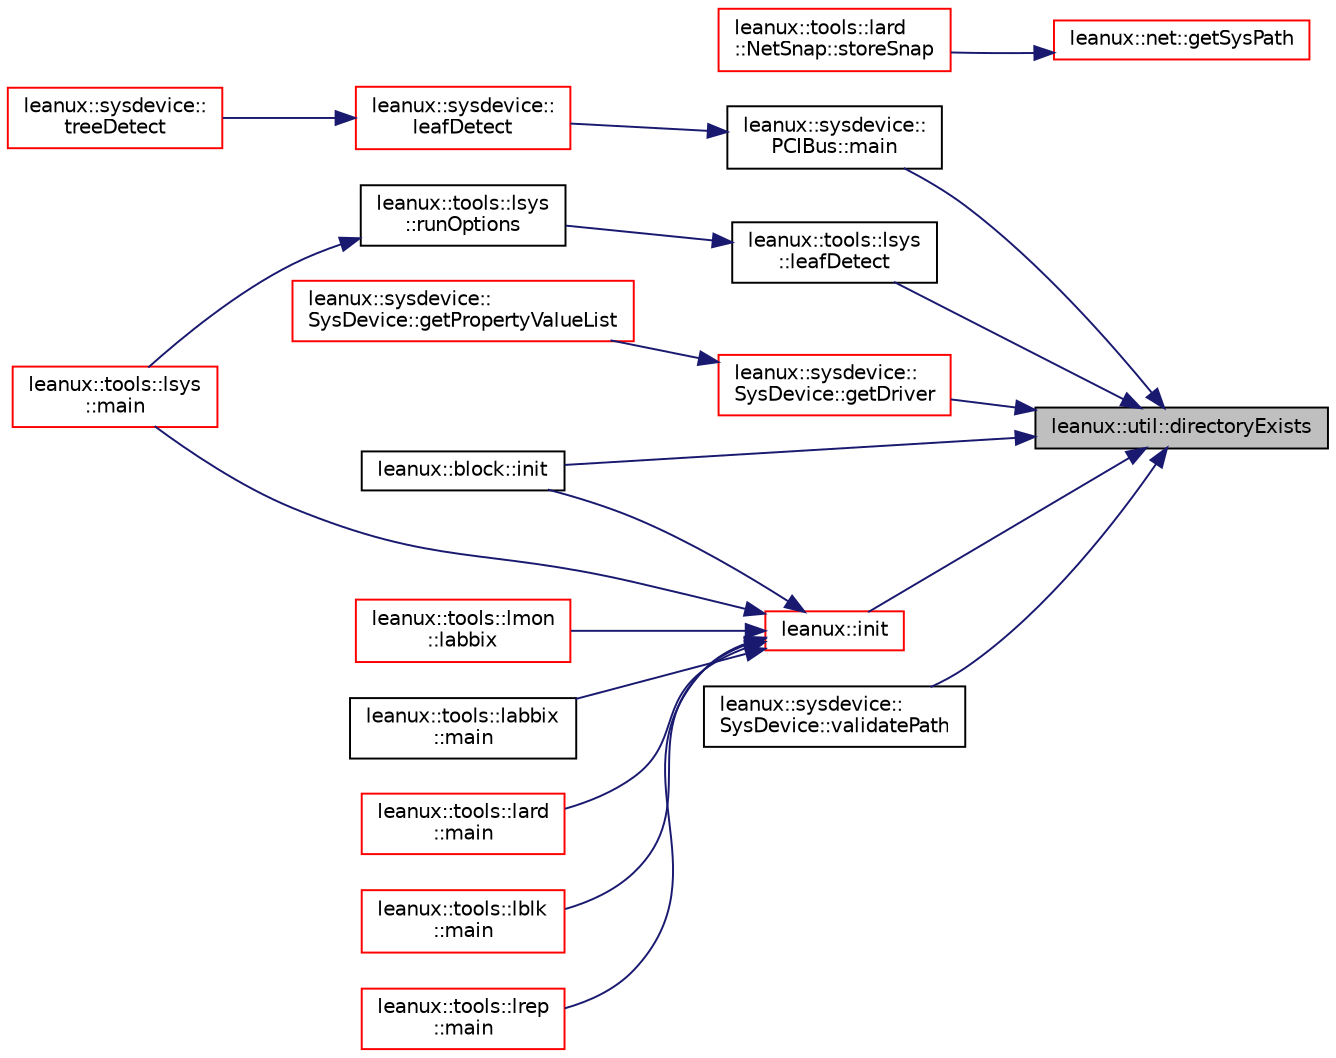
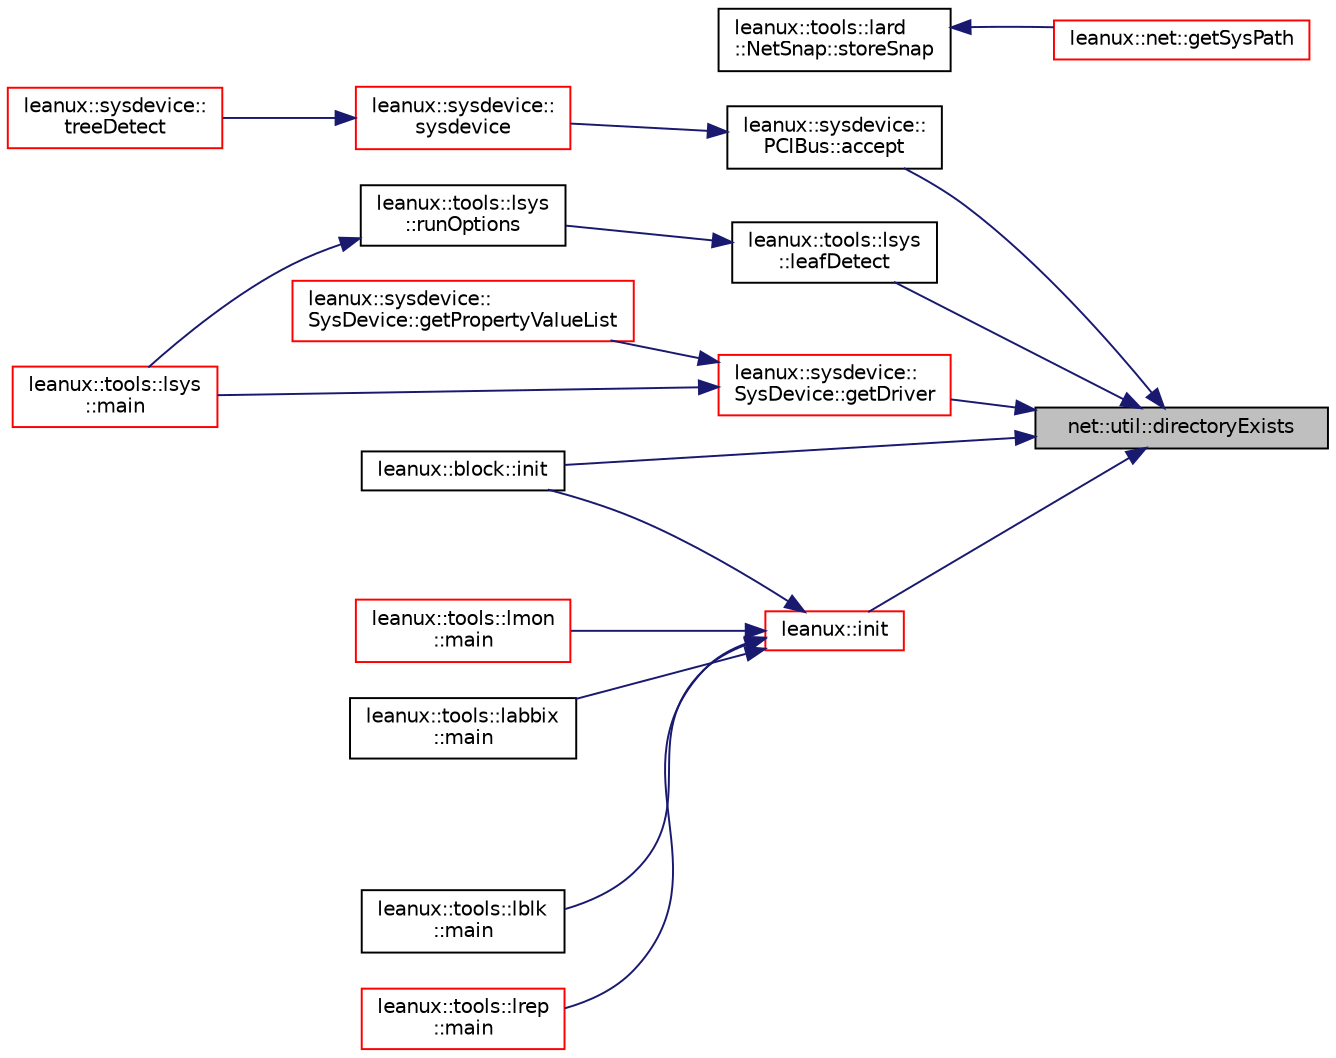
node "leanux::tools::lard ::NetSnap::storeSnap": color red -> black
edge "leanux::tools::lard ::NetSnap::storeSnap" -> "leanux::net::getSysPath": reversed
node "leanux::sysdevice:: leafDetect": label "leanux::sysdevice:: leafDetect" -> "leanux::sysdevice:: sysdevice"
node "leanux::sysdevice:: PCIBus::main": label "leanux::sysdevice:: PCIBus::main" -> "leanux::sysdevice:: PCIBus::accept"
node "leanux::util::directoryExists": label "leanux::util::directoryExists" -> "net::util::directoryExists"
edge "leanux::tools::lsys ::main" -> "leanux::init": now "leanux::tools::lsys ::main" -> "leanux::sysdevice:: SysDevice::getDriver"
node "leanux::tools::lmon ::labbix": label "leanux::tools::lmon ::labbix" -> "leanux::tools::lmon ::main"
node "leanux::sysdevice:: SysDevice::validatePath": removed
node "leanux::tools::lard ::main": removed
node "leanux::tools::lblk ::main": color red -> black
